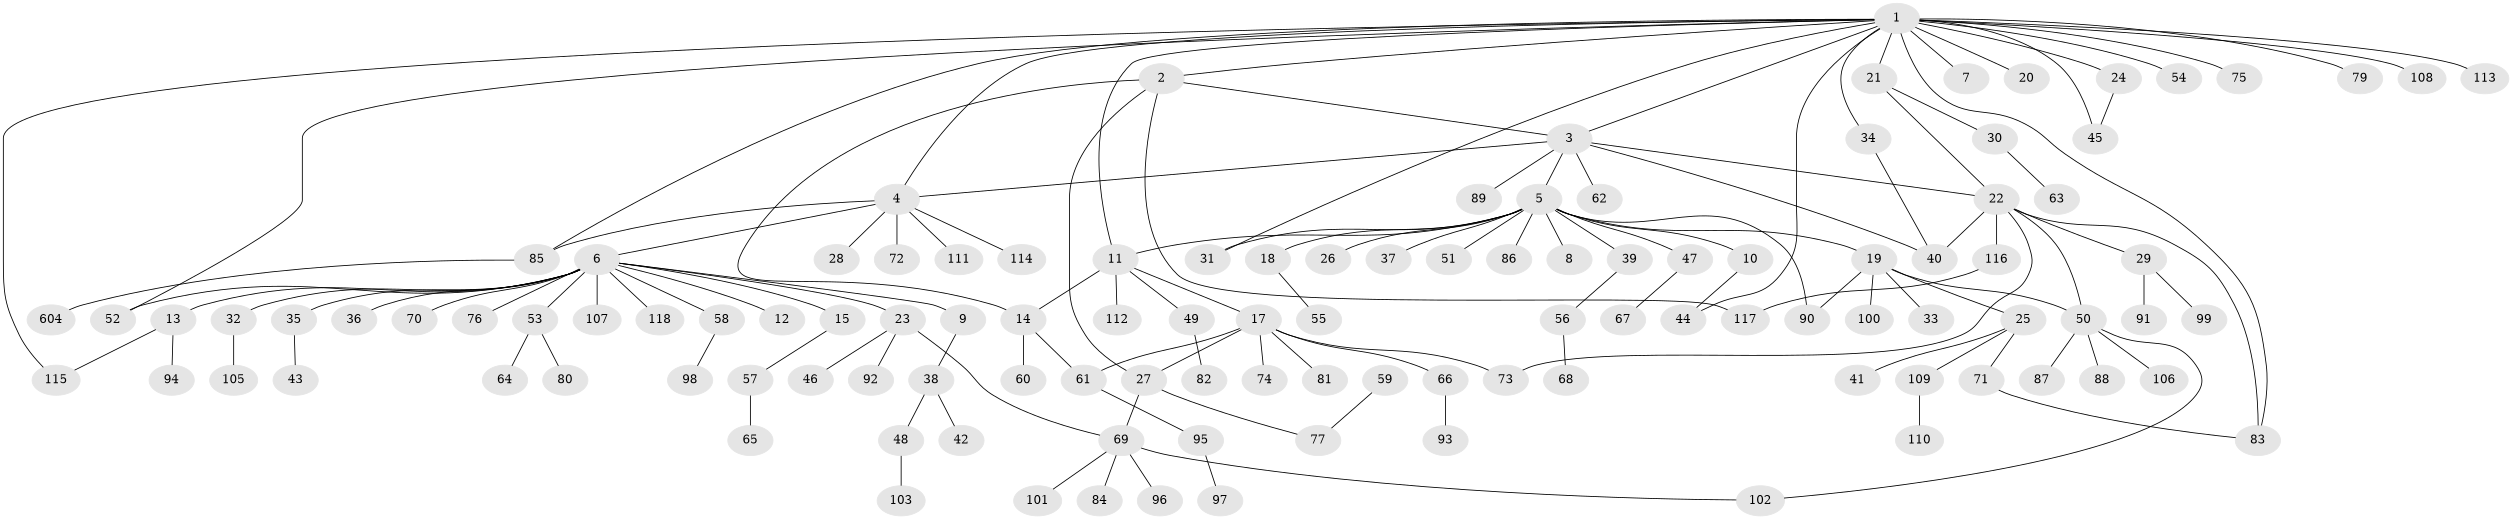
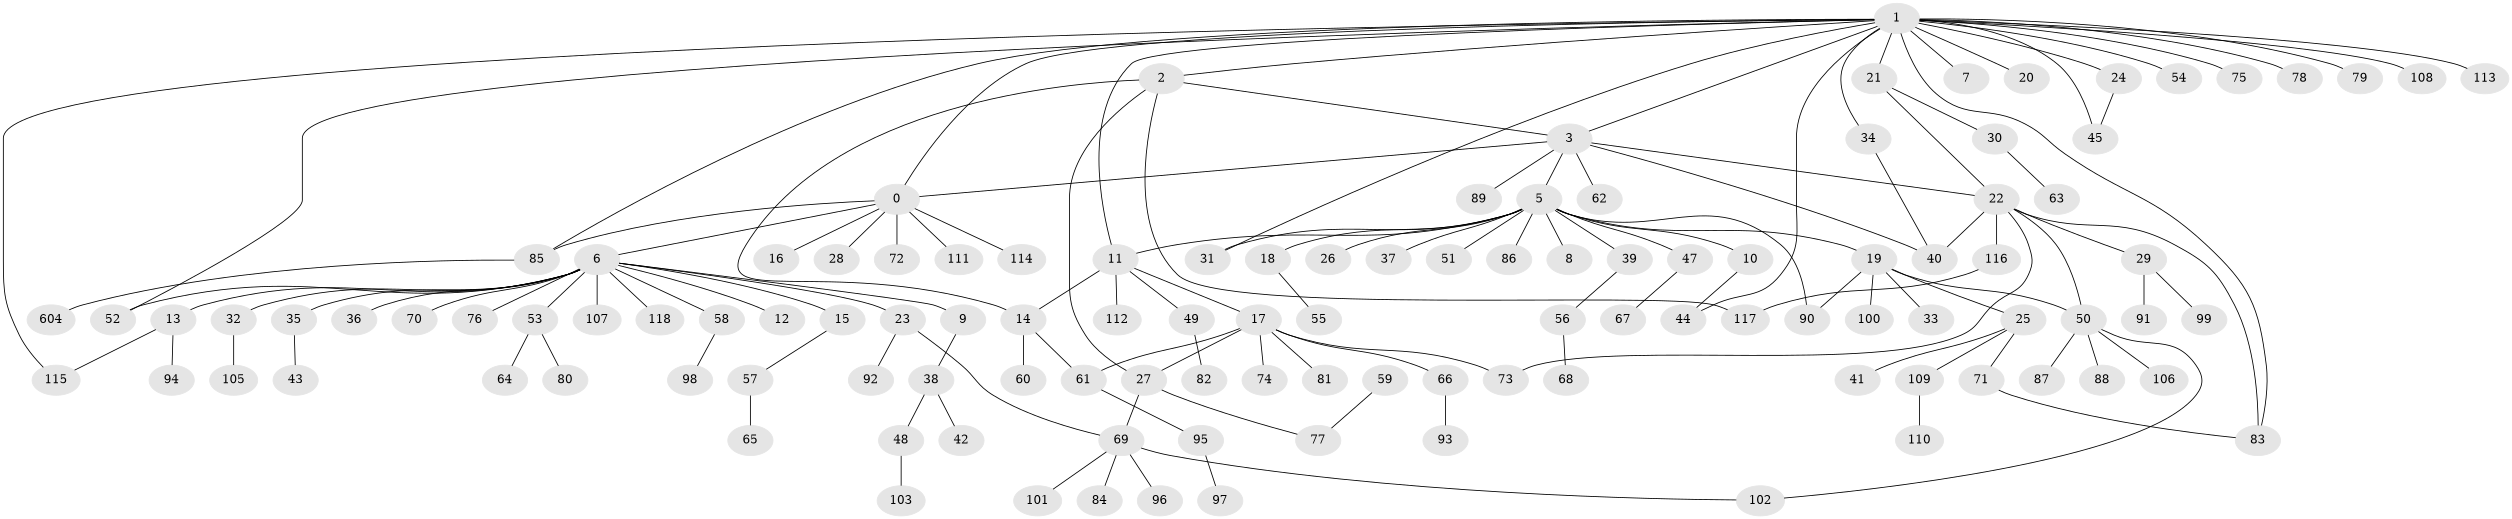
node "78": added
node "4": label "4" -> "0"
node "16": added
node "46": removed
